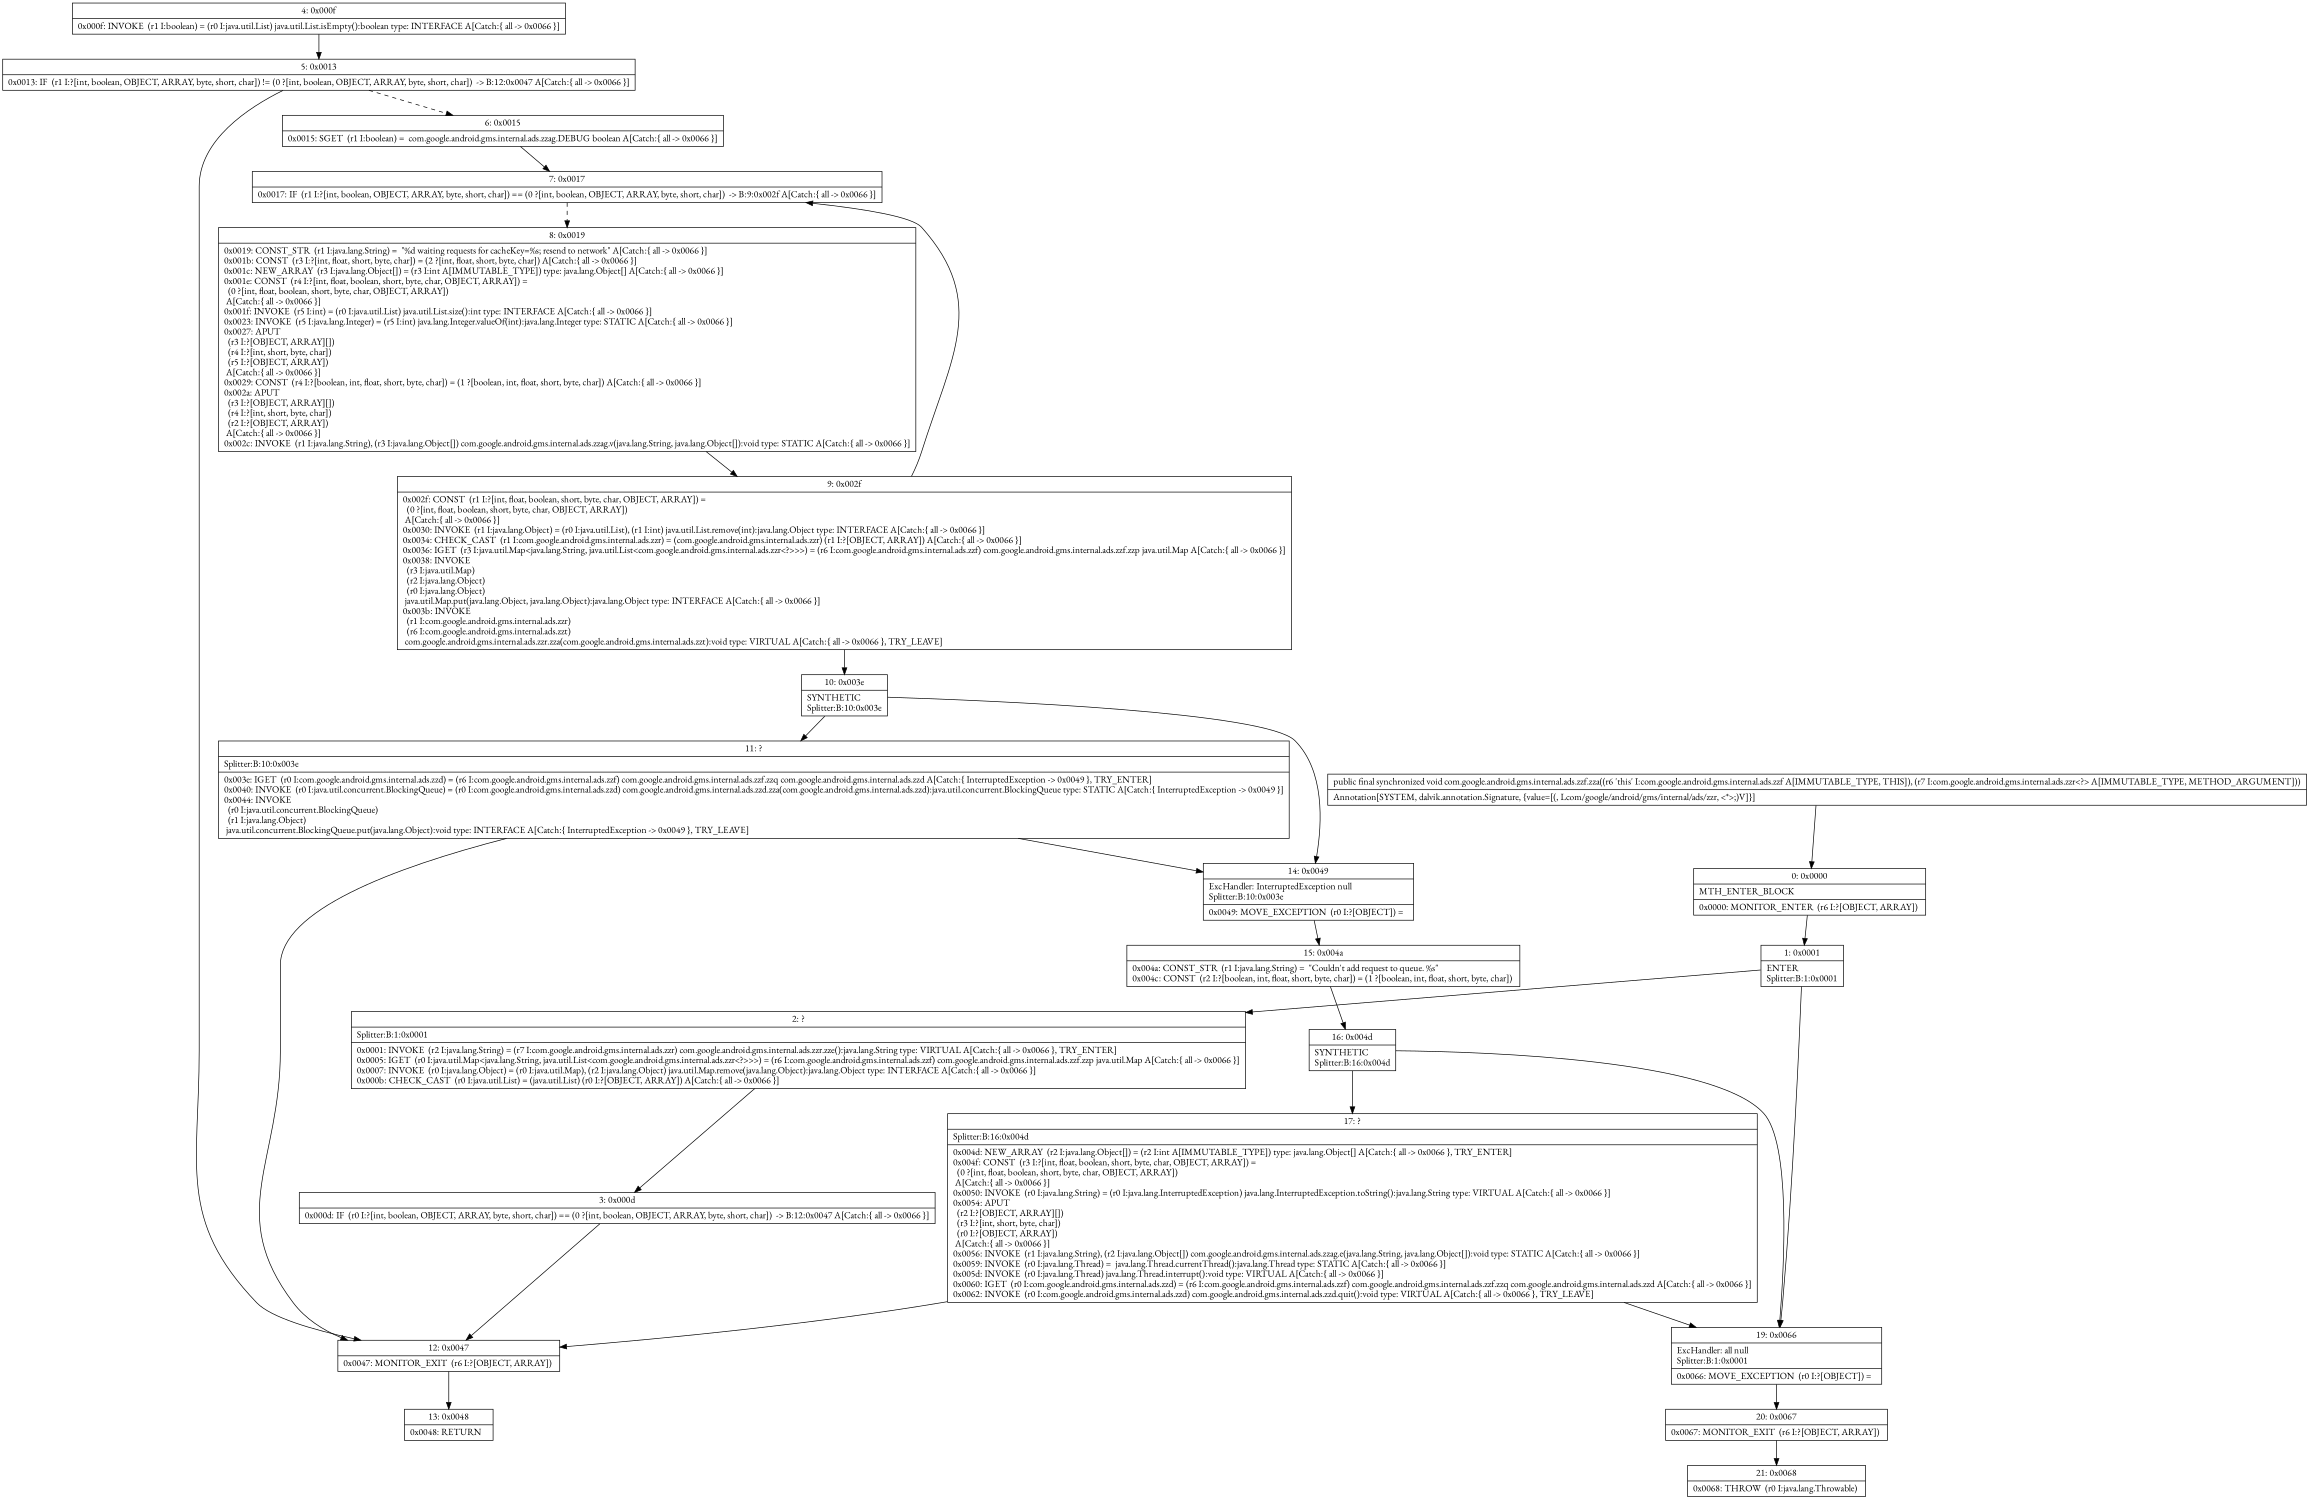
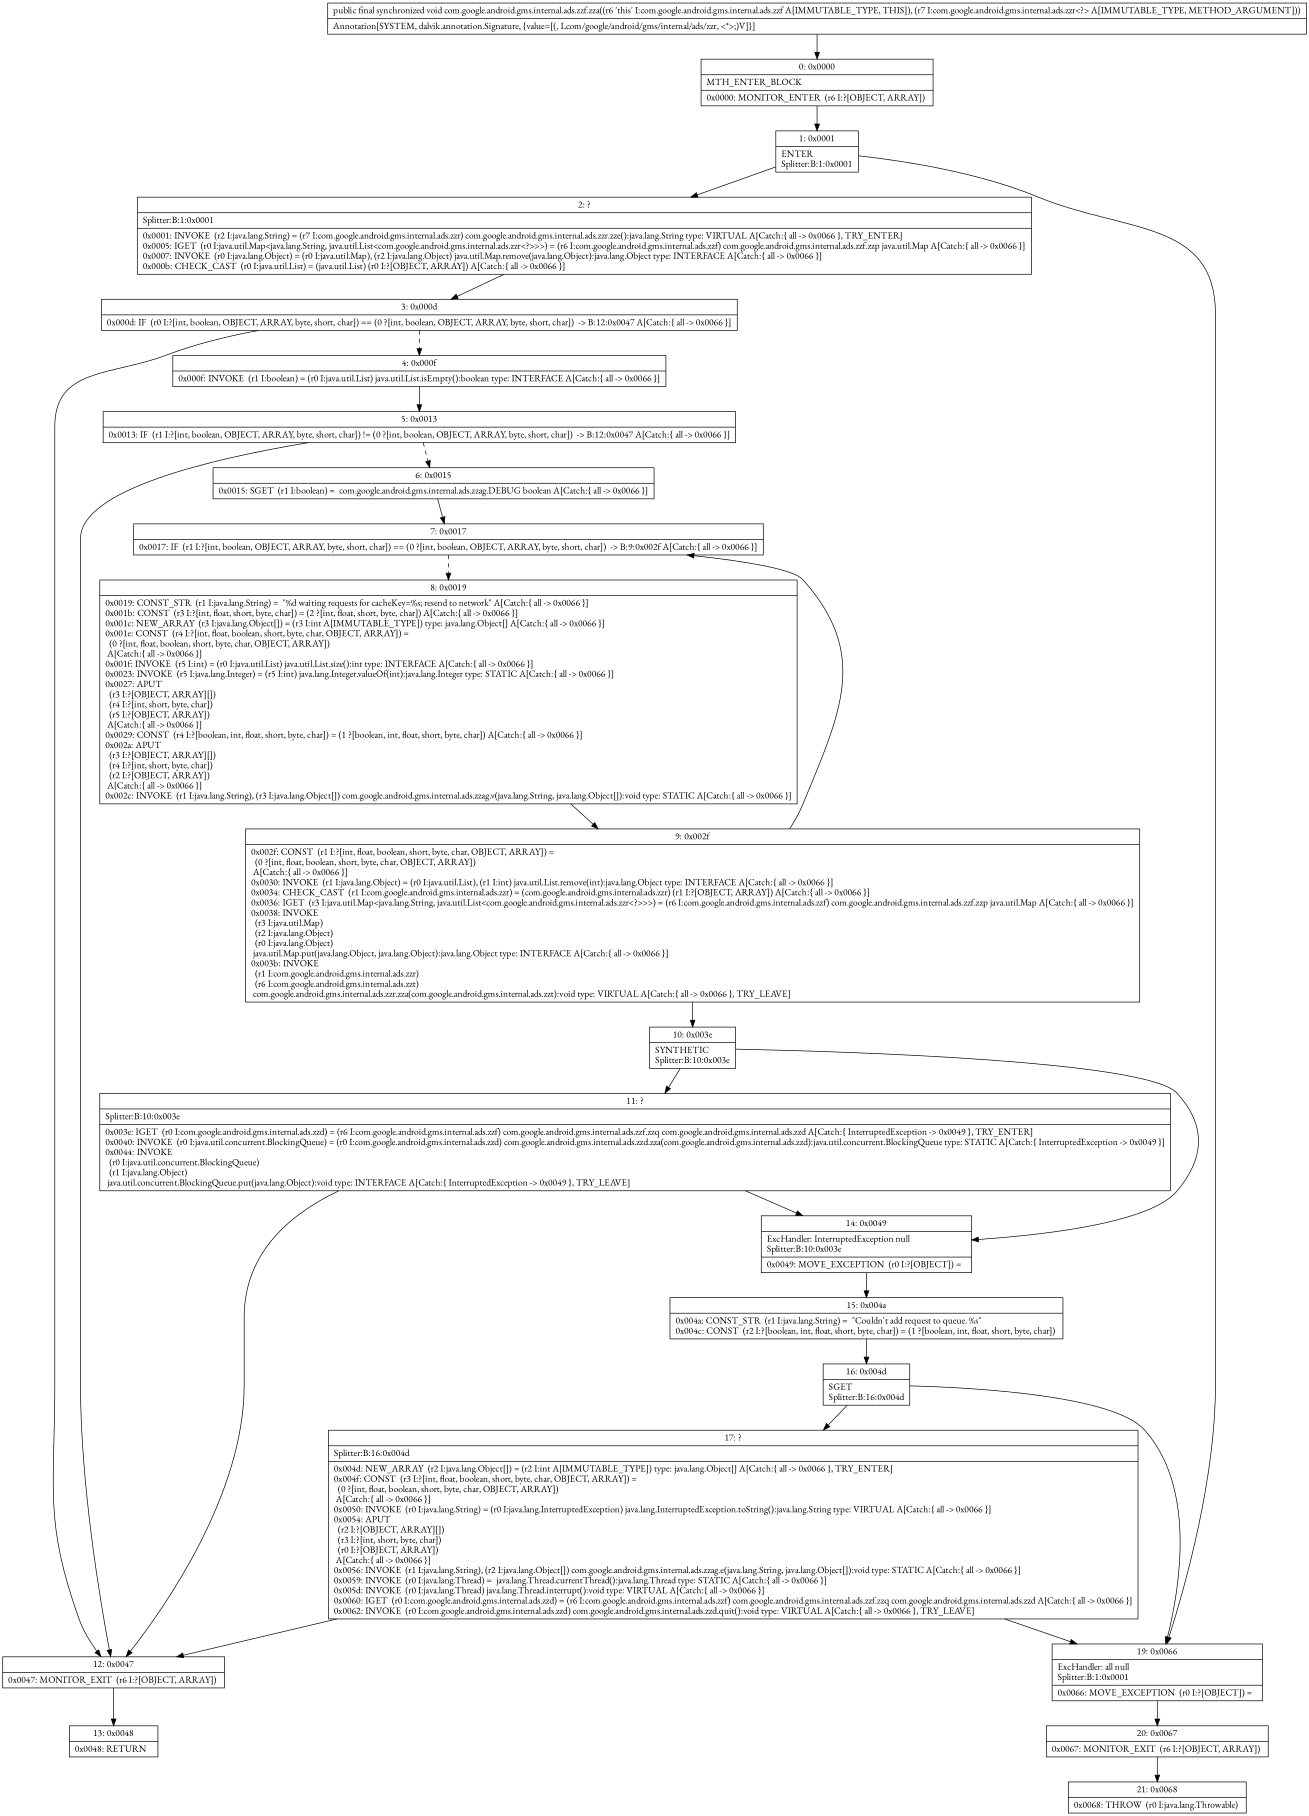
edge "3: 0x000d" -> "4: 0x000f": added
node "16: 0x004d": text "SYNTHETIC" -> "SGET"
